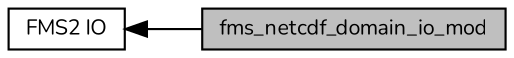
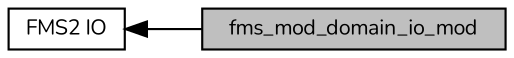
node "fms_netcdf_domain_io_mod": label "fms_netcdf_domain_io_mod" -> "fms_mod_domain_io_mod"
